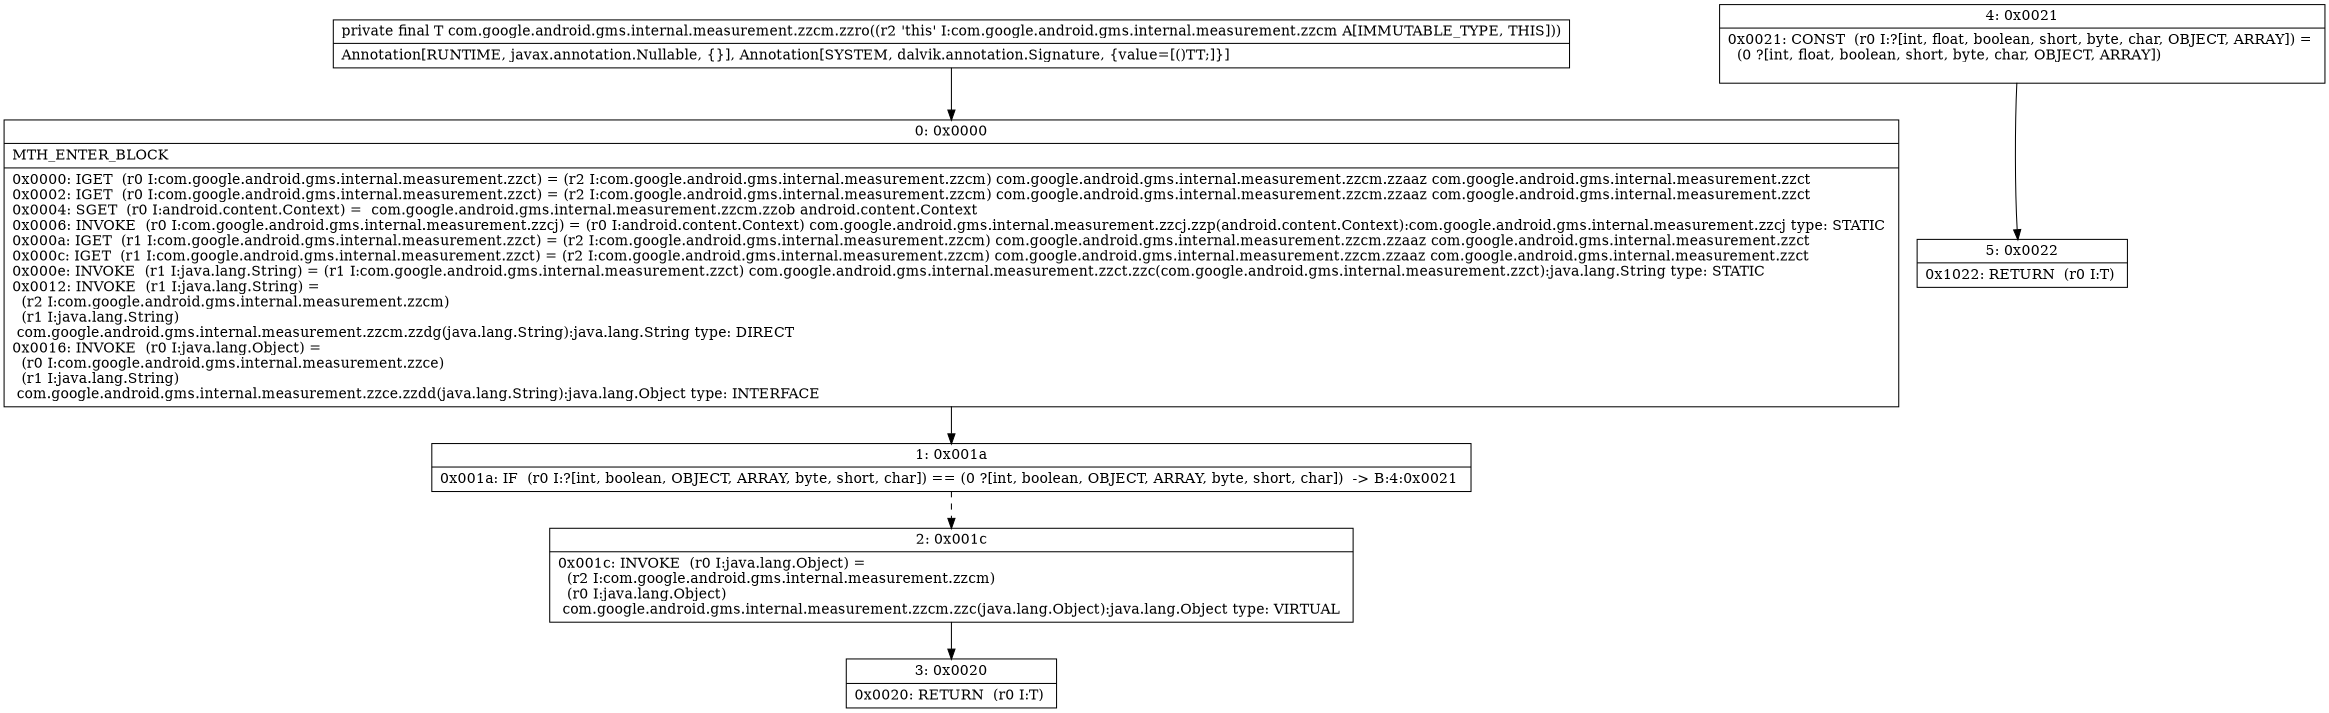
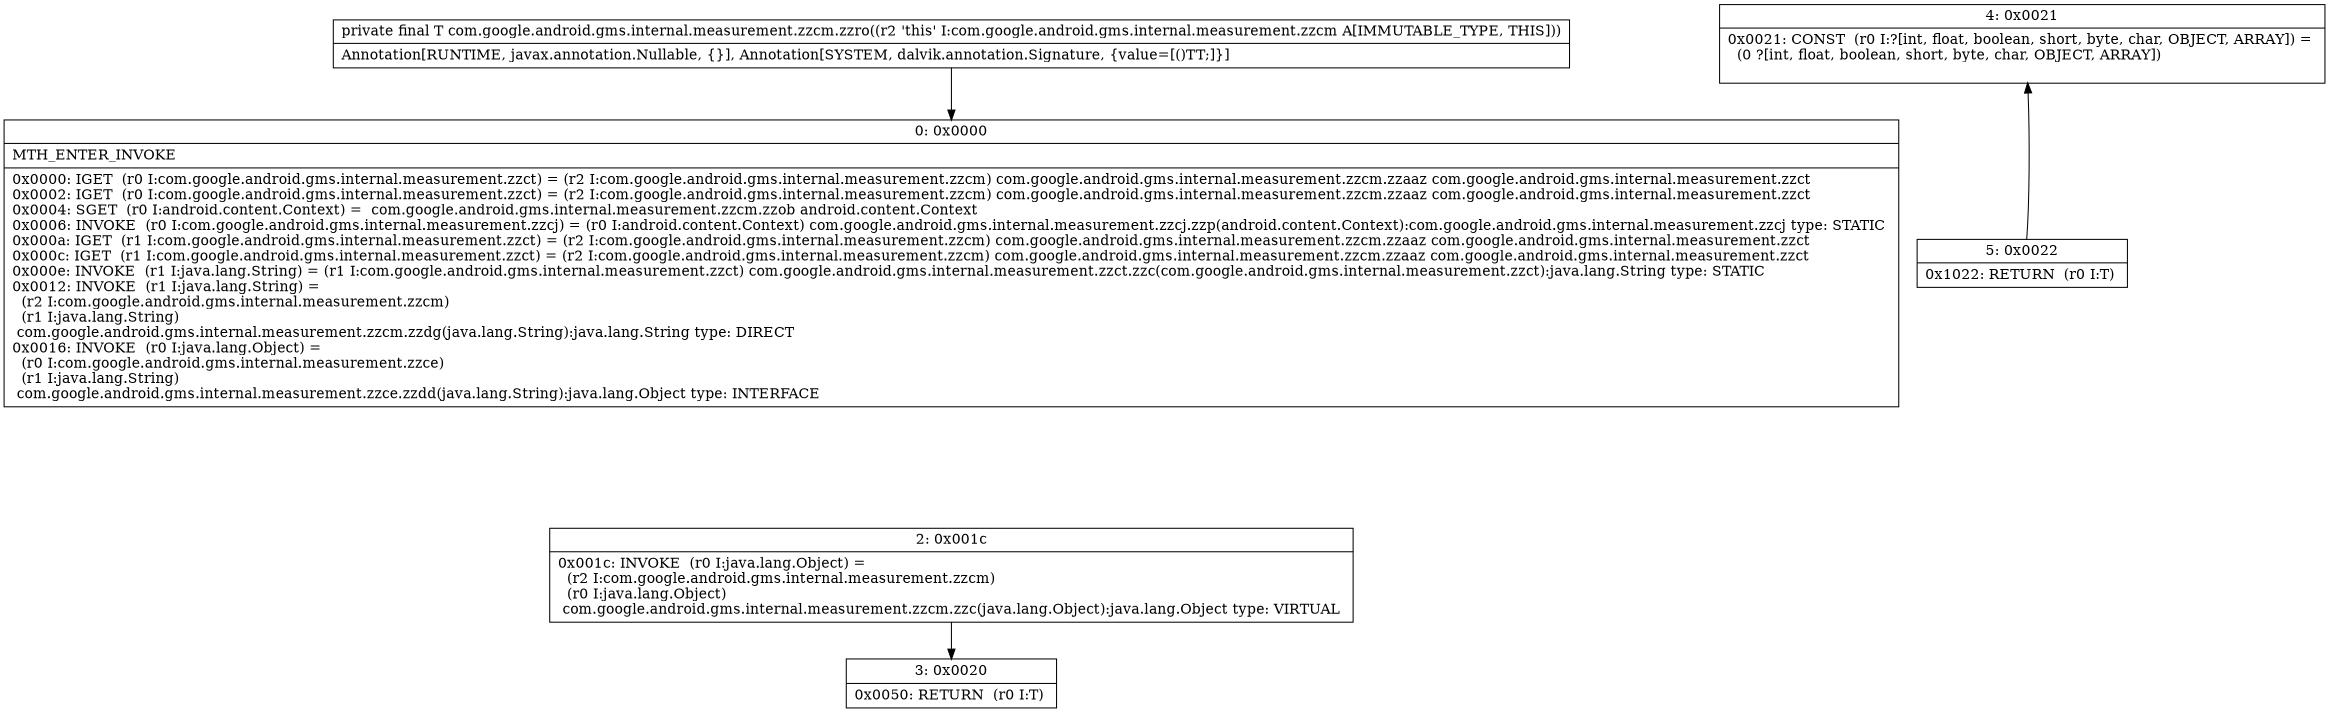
node "0: 0x0000": text "MTH_ENTER_BLOCK" -> "MTH_ENTER_INVOKE"
edge "4: 0x0021" -> "5: 0x0022": reversed
node "1: 0x001a": removed
node "3: 0x0020": text "0x0020: RETURN  (r0 I:T)" -> "0x0050: RETURN  (r0 I:T)"
